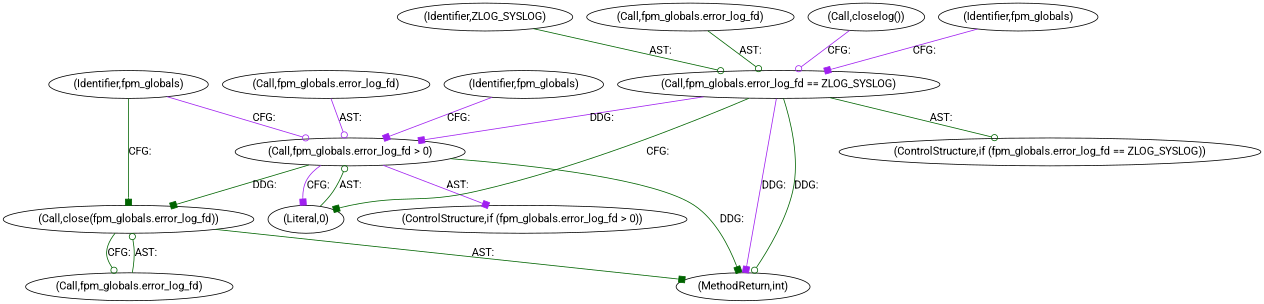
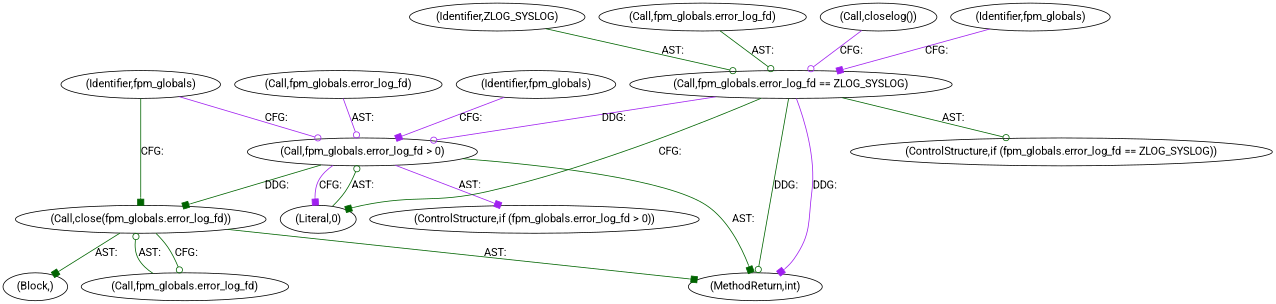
edge "(Call,fpm_globals.error_log_fd == ZLOG_SYSLOG)" -> "(Call,fpm_globals.error_log_fd > 0)": arrowhead box -> odot
edge "(Call,fpm_globals.error_log_fd > 0)" -> "(MethodReturn,int)": label "DDG: " -> "AST: "
node "(Block,)": added
